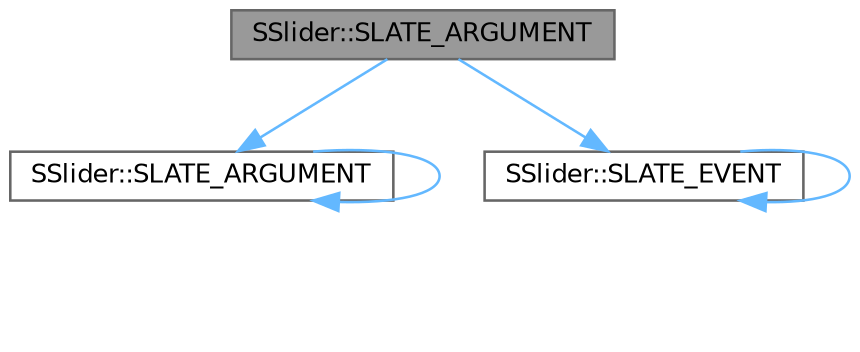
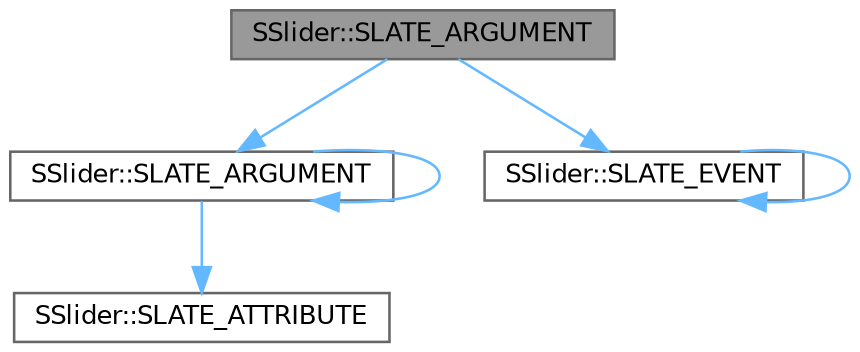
node "SSlider::SLATE_ATTRIBUTE": added
